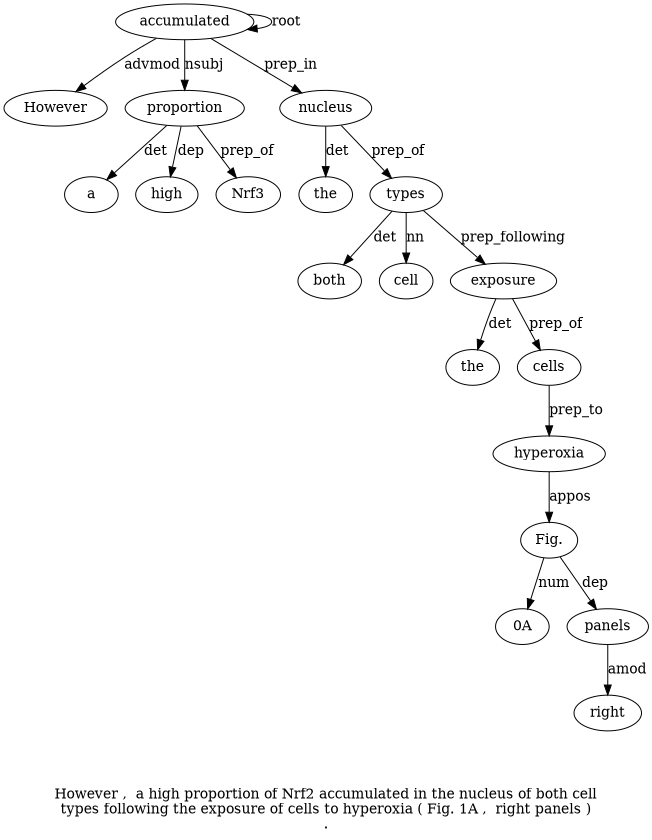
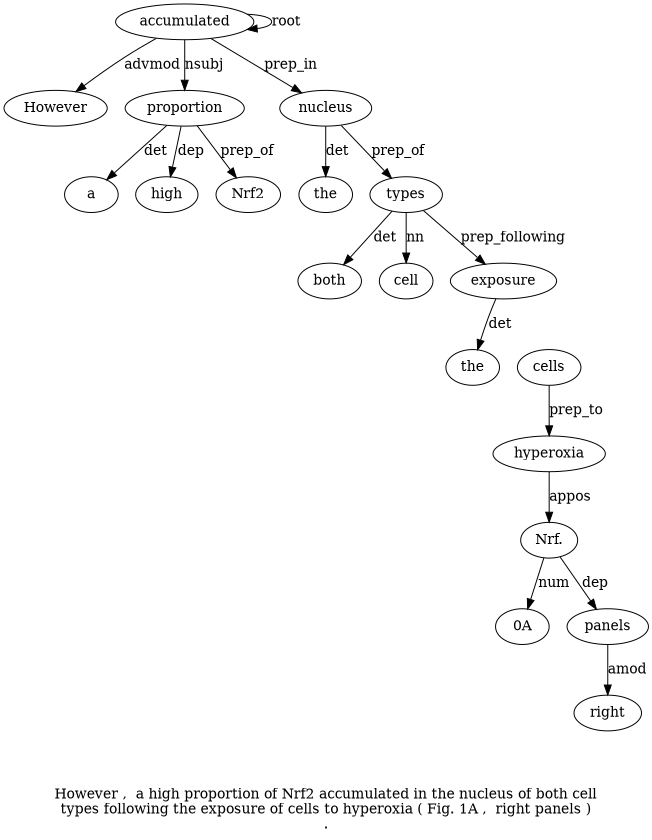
node "Nrf3": label "Nrf3" -> "Nrf2"
edge "exposure" -> "cells": removed, label "prep_of"
node "Fig.": label "Fig." -> "Nrf."
